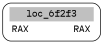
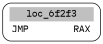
node "loc_6f2f3": text "RAX        RAX" -> "JMP        RAX"
